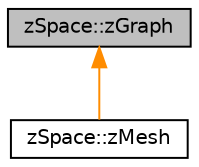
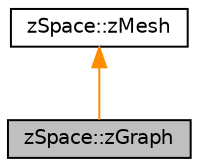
edge "zSpace::zMesh" -> "zSpace::zGraph": reversed
